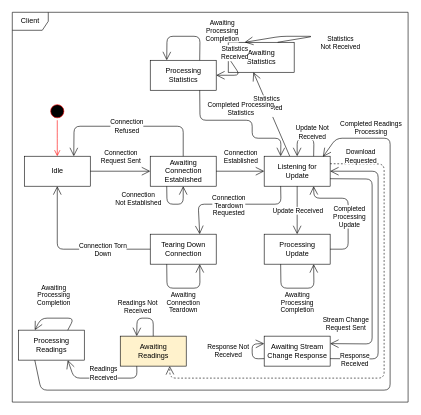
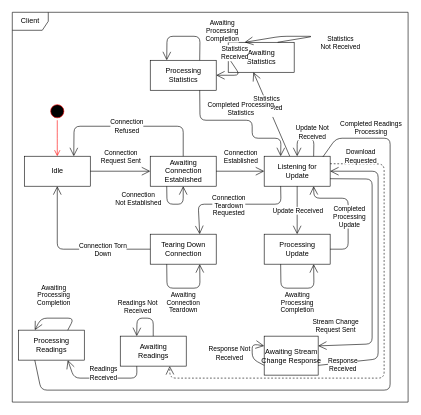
edge "Processing Readings" -> "Listening for Update": arrowhead open -> none
node "Awaiting Readings": fillcolor #fff2cc -> #ffffff
node "Awaiting Stream Change Response": size 66x30 -> 54x39
